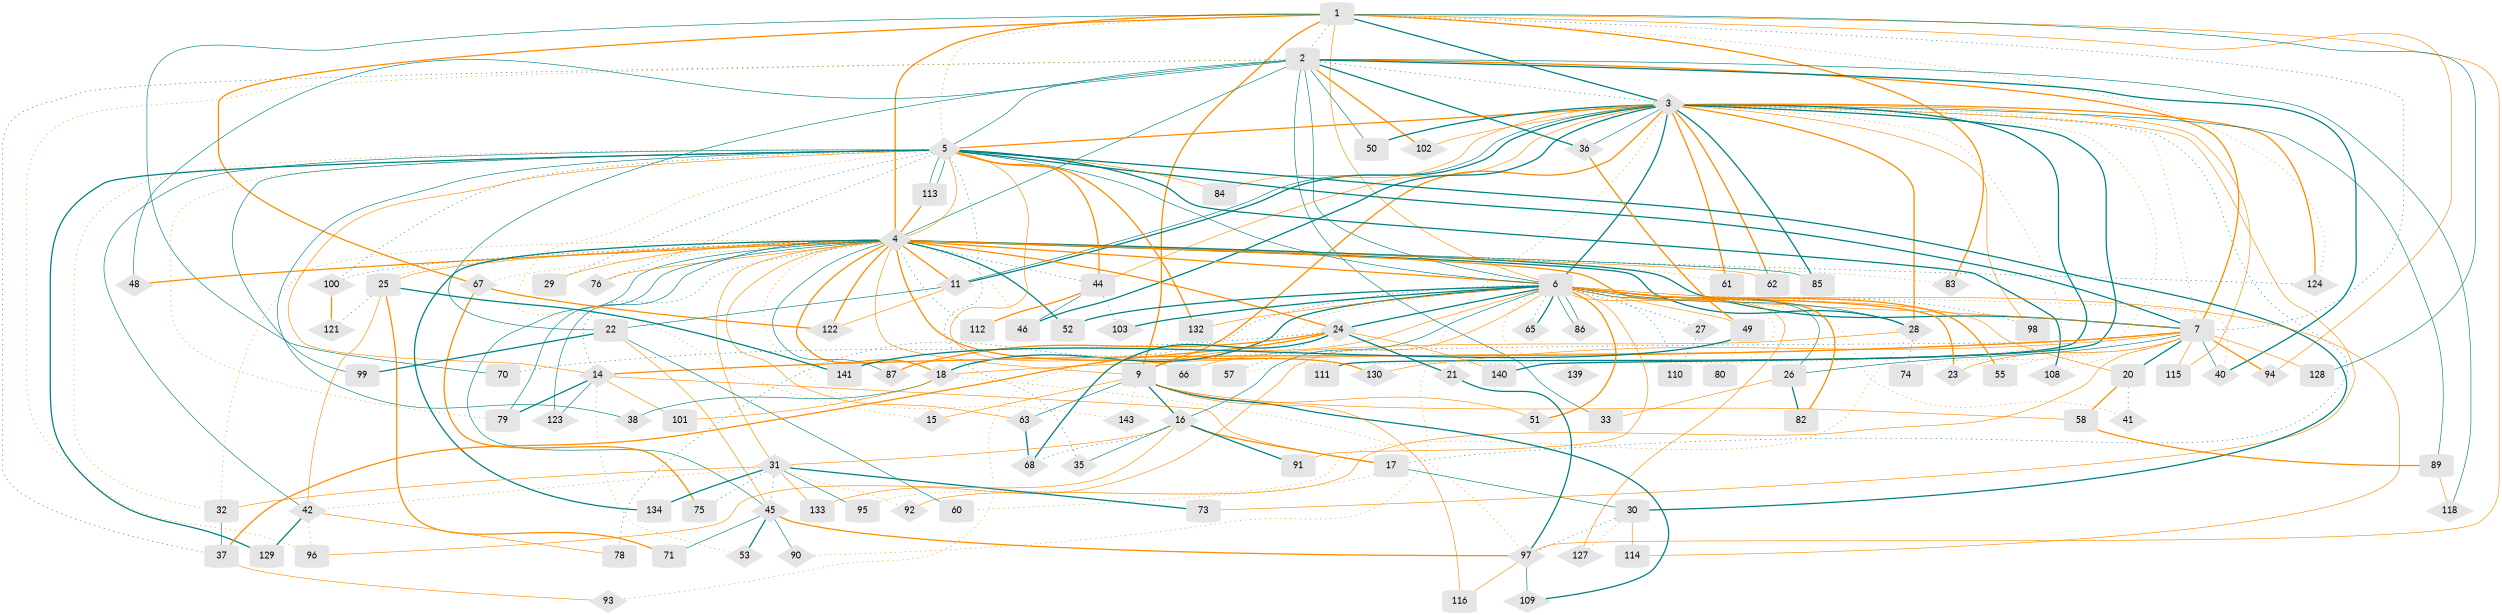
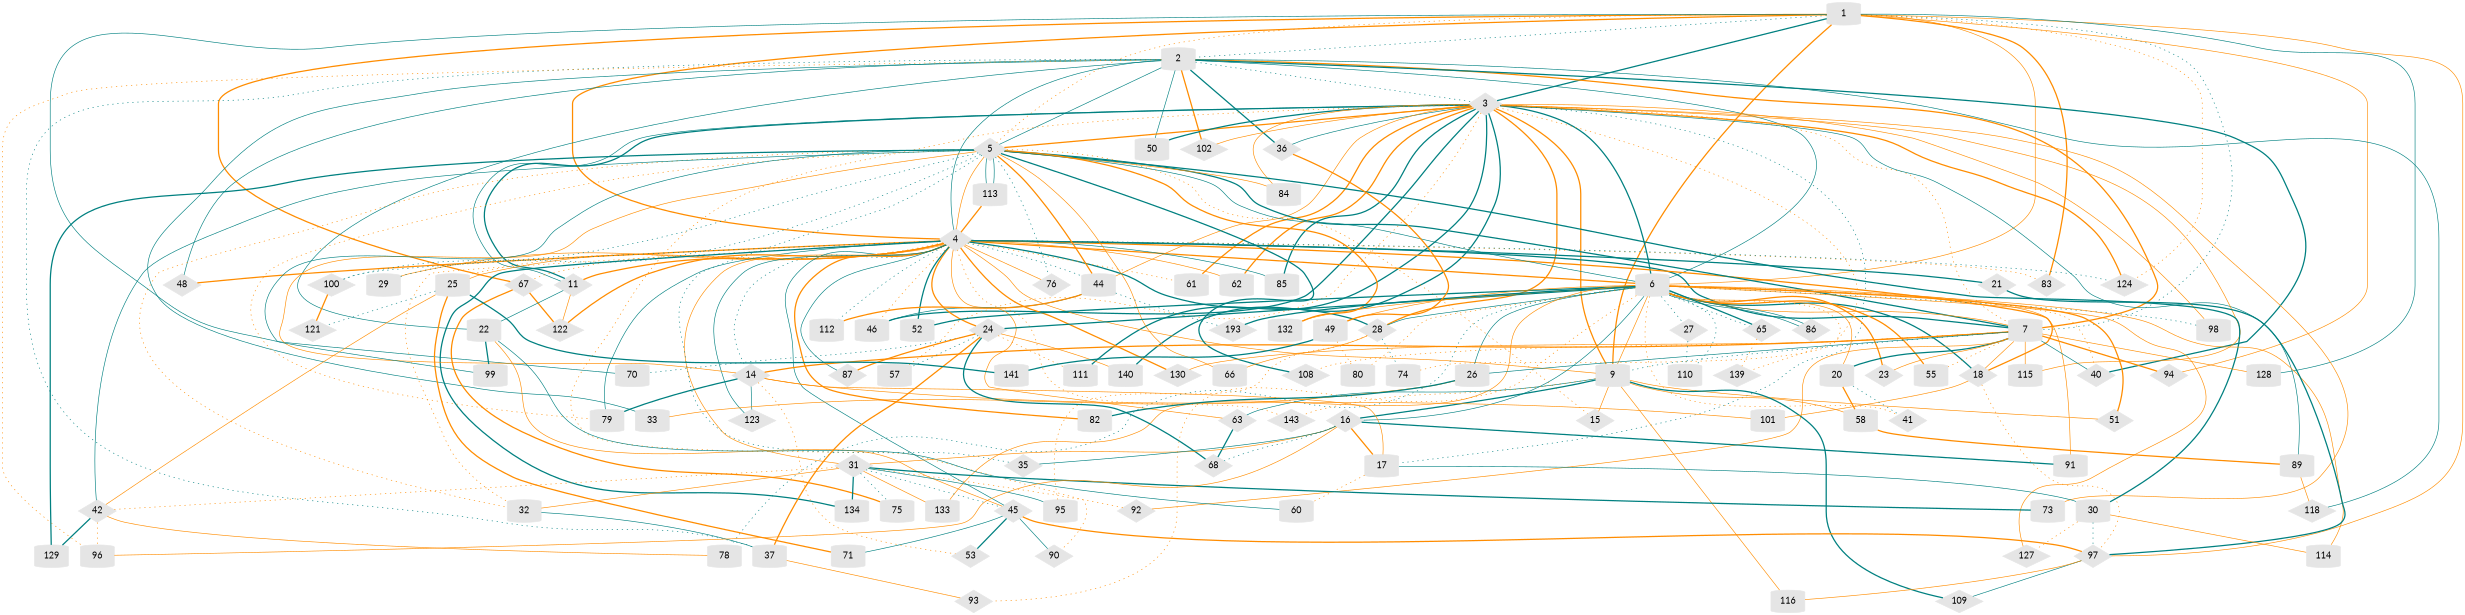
node "103": label "103" -> "193"
edge "24" -- "21": now "4" -- "21"
node "38": removed
